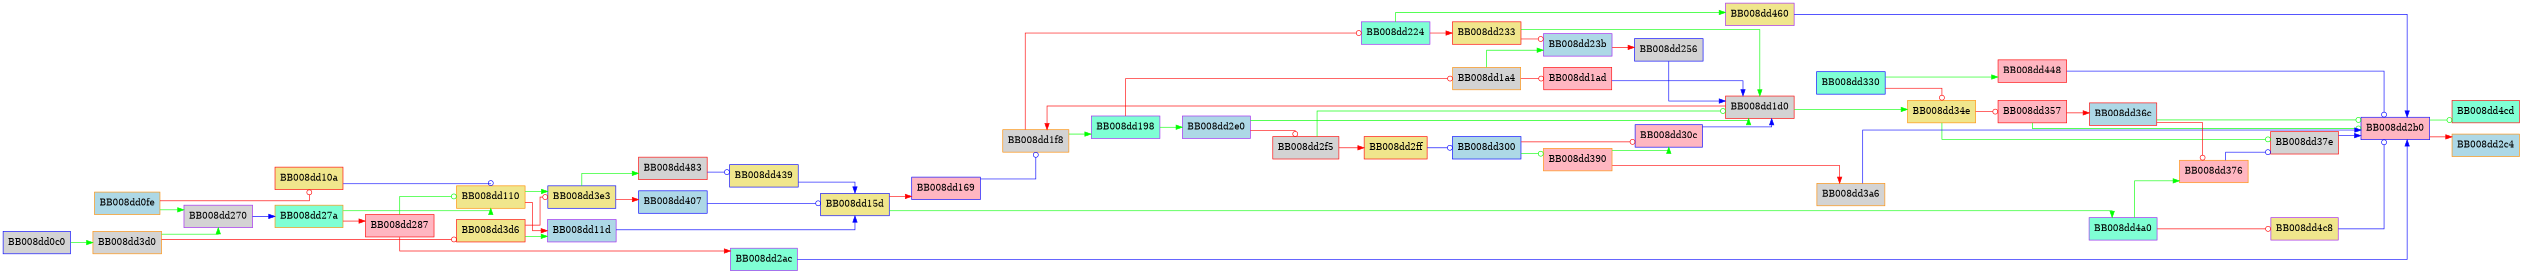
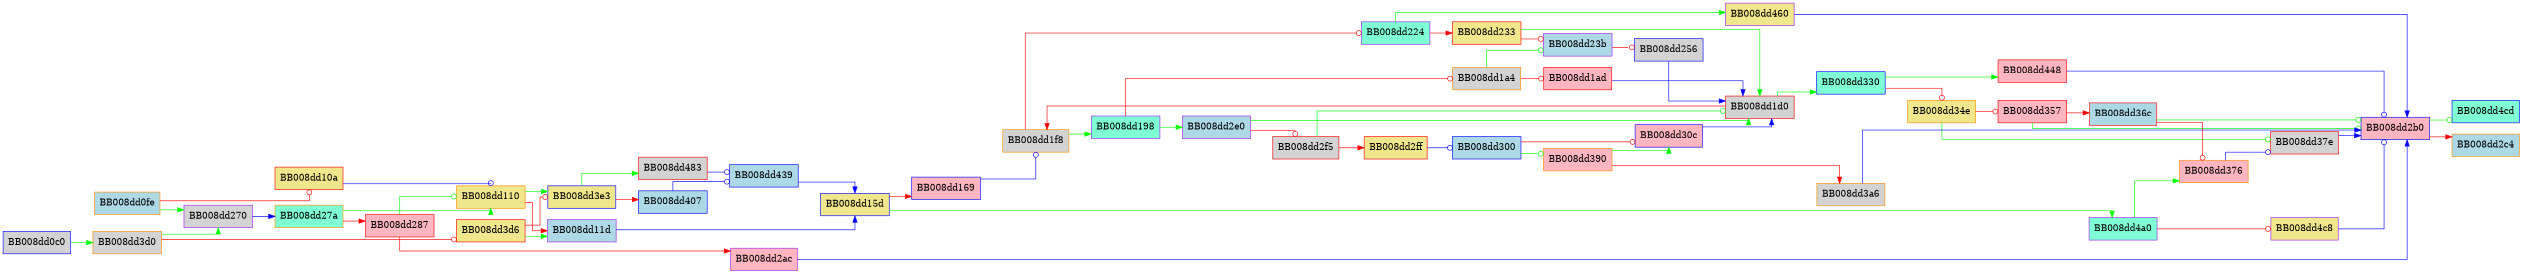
edge "BB008dd23b" -> "BB008dd256": arrowhead normal -> odot
edge "BB008dd1a4" -> "BB008dd23b": arrowhead normal -> odot
edge "BB008dd1d0" -> "BB008dd34e": now "BB008dd1d0" -> "BB008dd330"
node "BB008dd4cd": color red -> blue
node "BB008dd439": fillcolor khaki -> lightblue
edge "BB008dd407" -> "BB008dd15d": now "BB008dd407" -> "BB008dd439"
node "BB008dd2ac": fillcolor aquamarine -> lightpink
